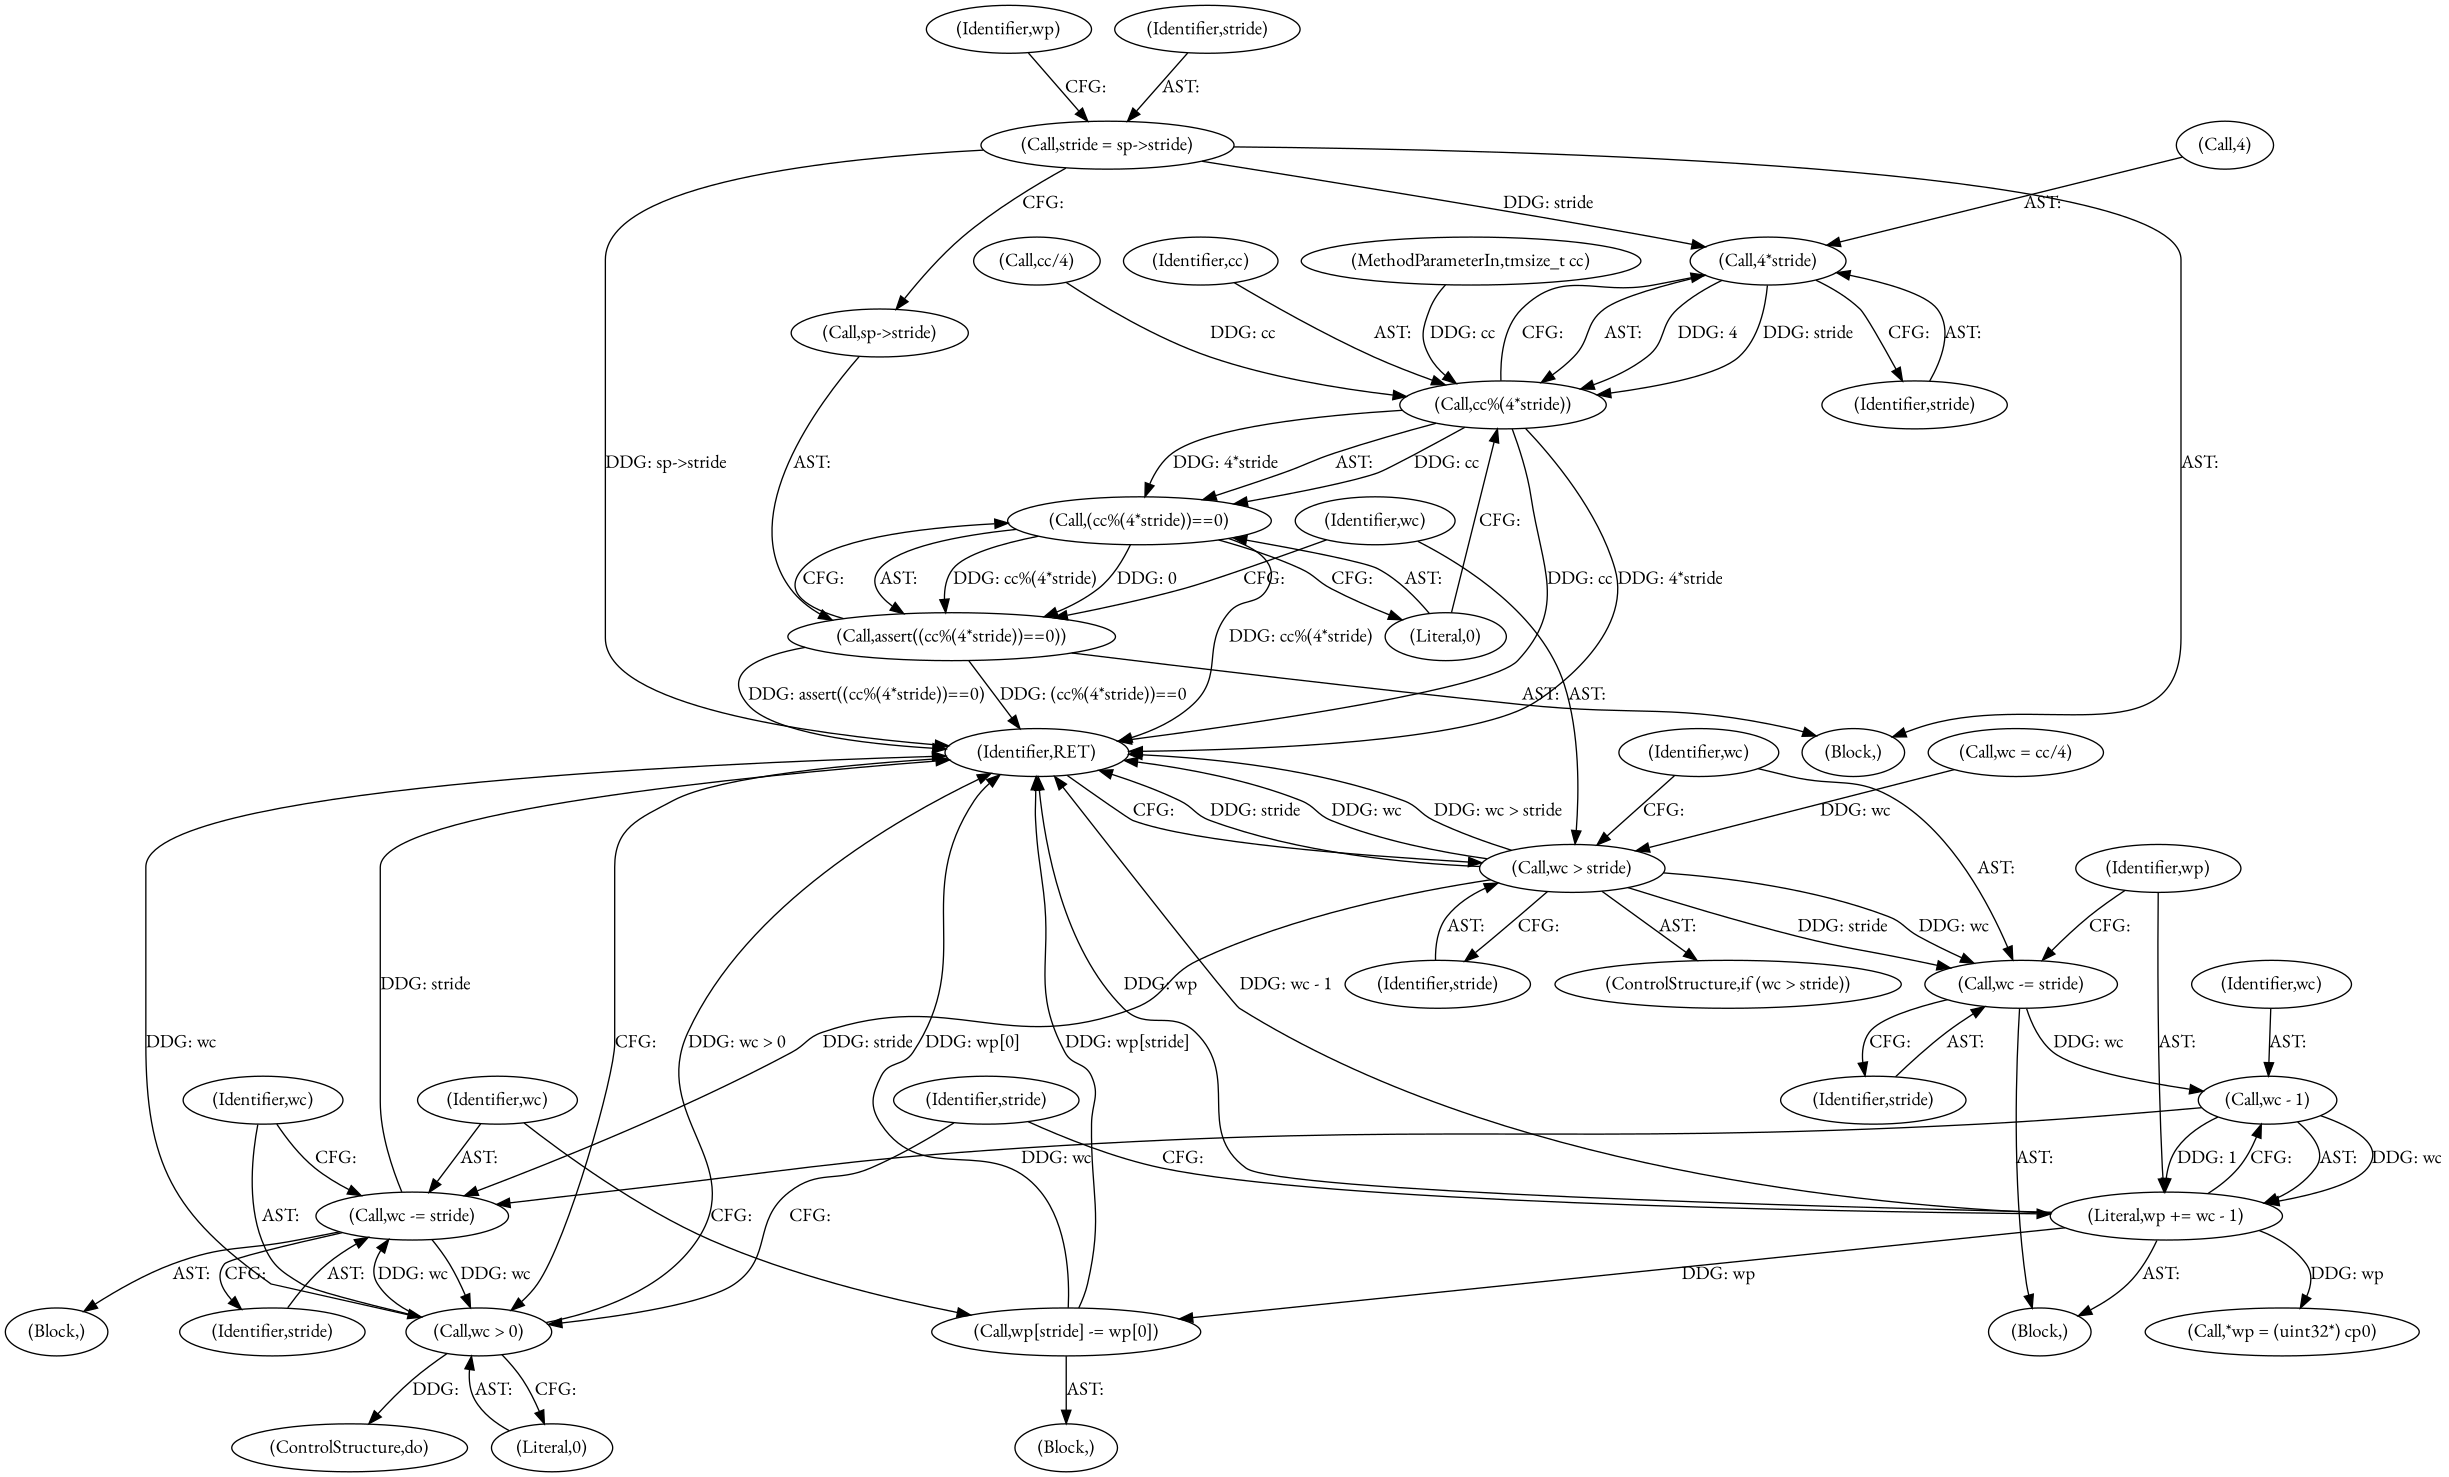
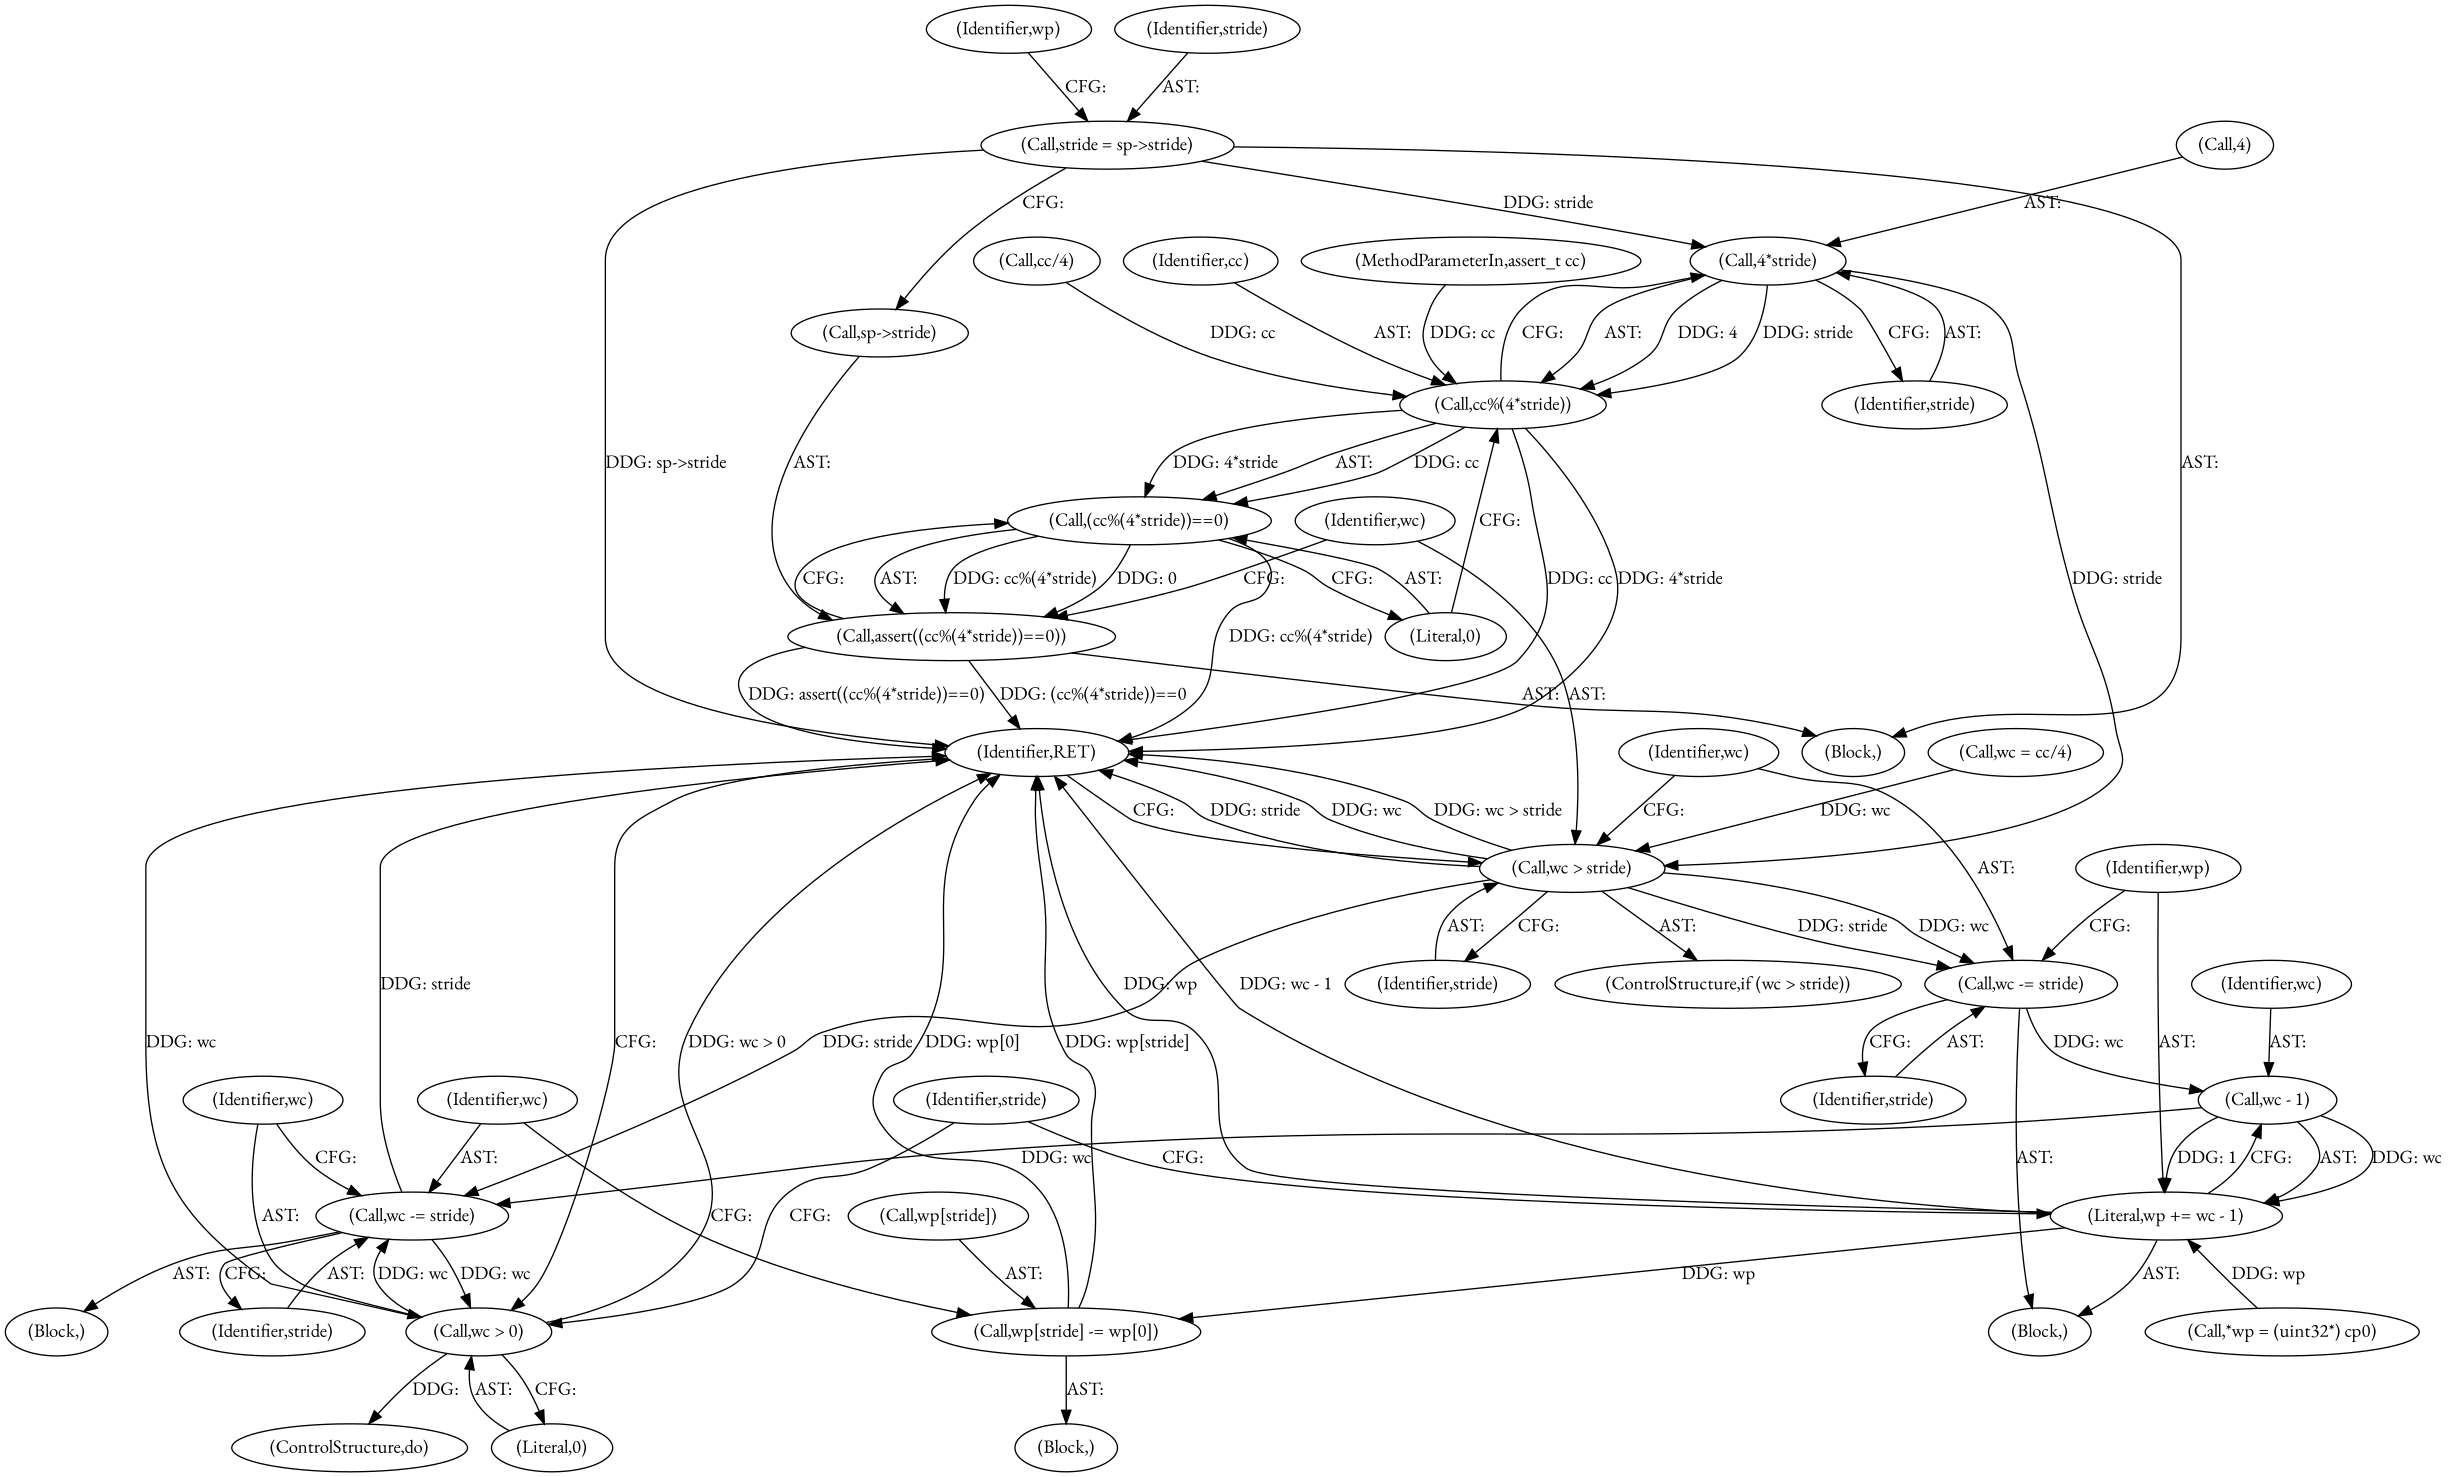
node "(MethodParameterIn,tmsize_t cc)": label "(MethodParameterIn,tmsize_t cc)" -> "(MethodParameterIn,assert_t cc)"
edge "(Call,4*stride)" -> "(Call,wc > stride)": added, label "DDG: stride"
node "(Call,wp[stride])": added
edge "(Literal,wp += wc - 1)" -> "(Call,*wp = (uint32*) cp0)": reversed
